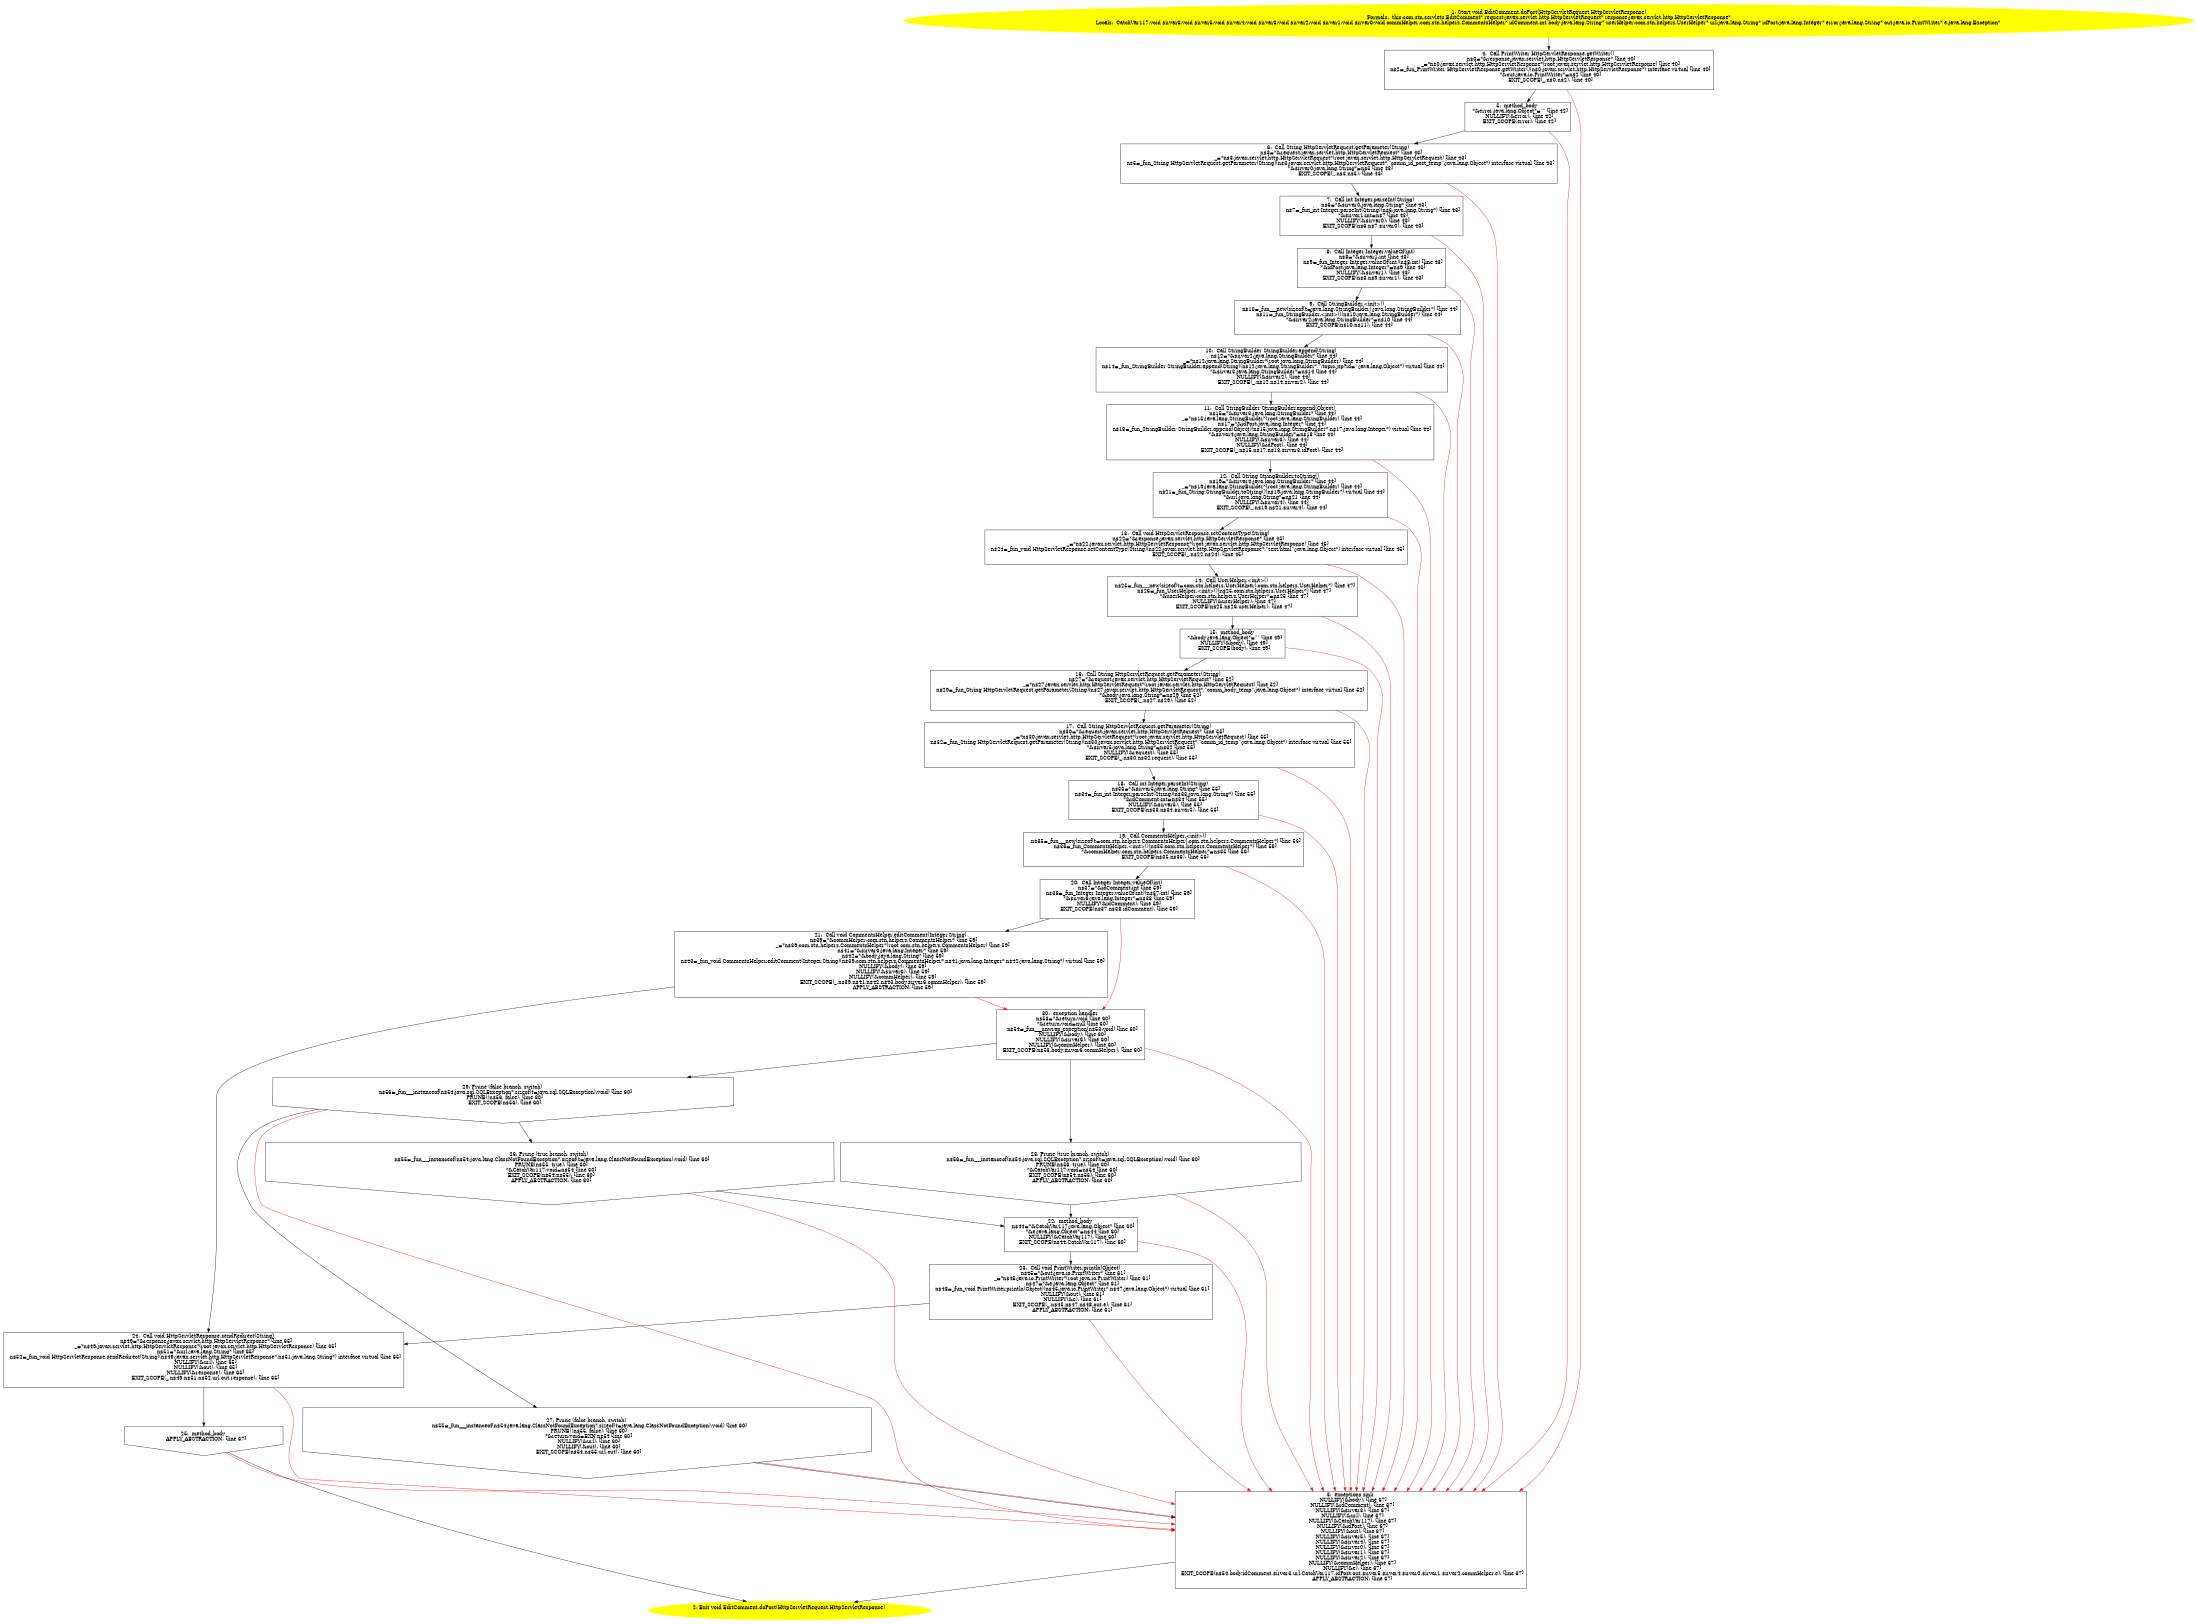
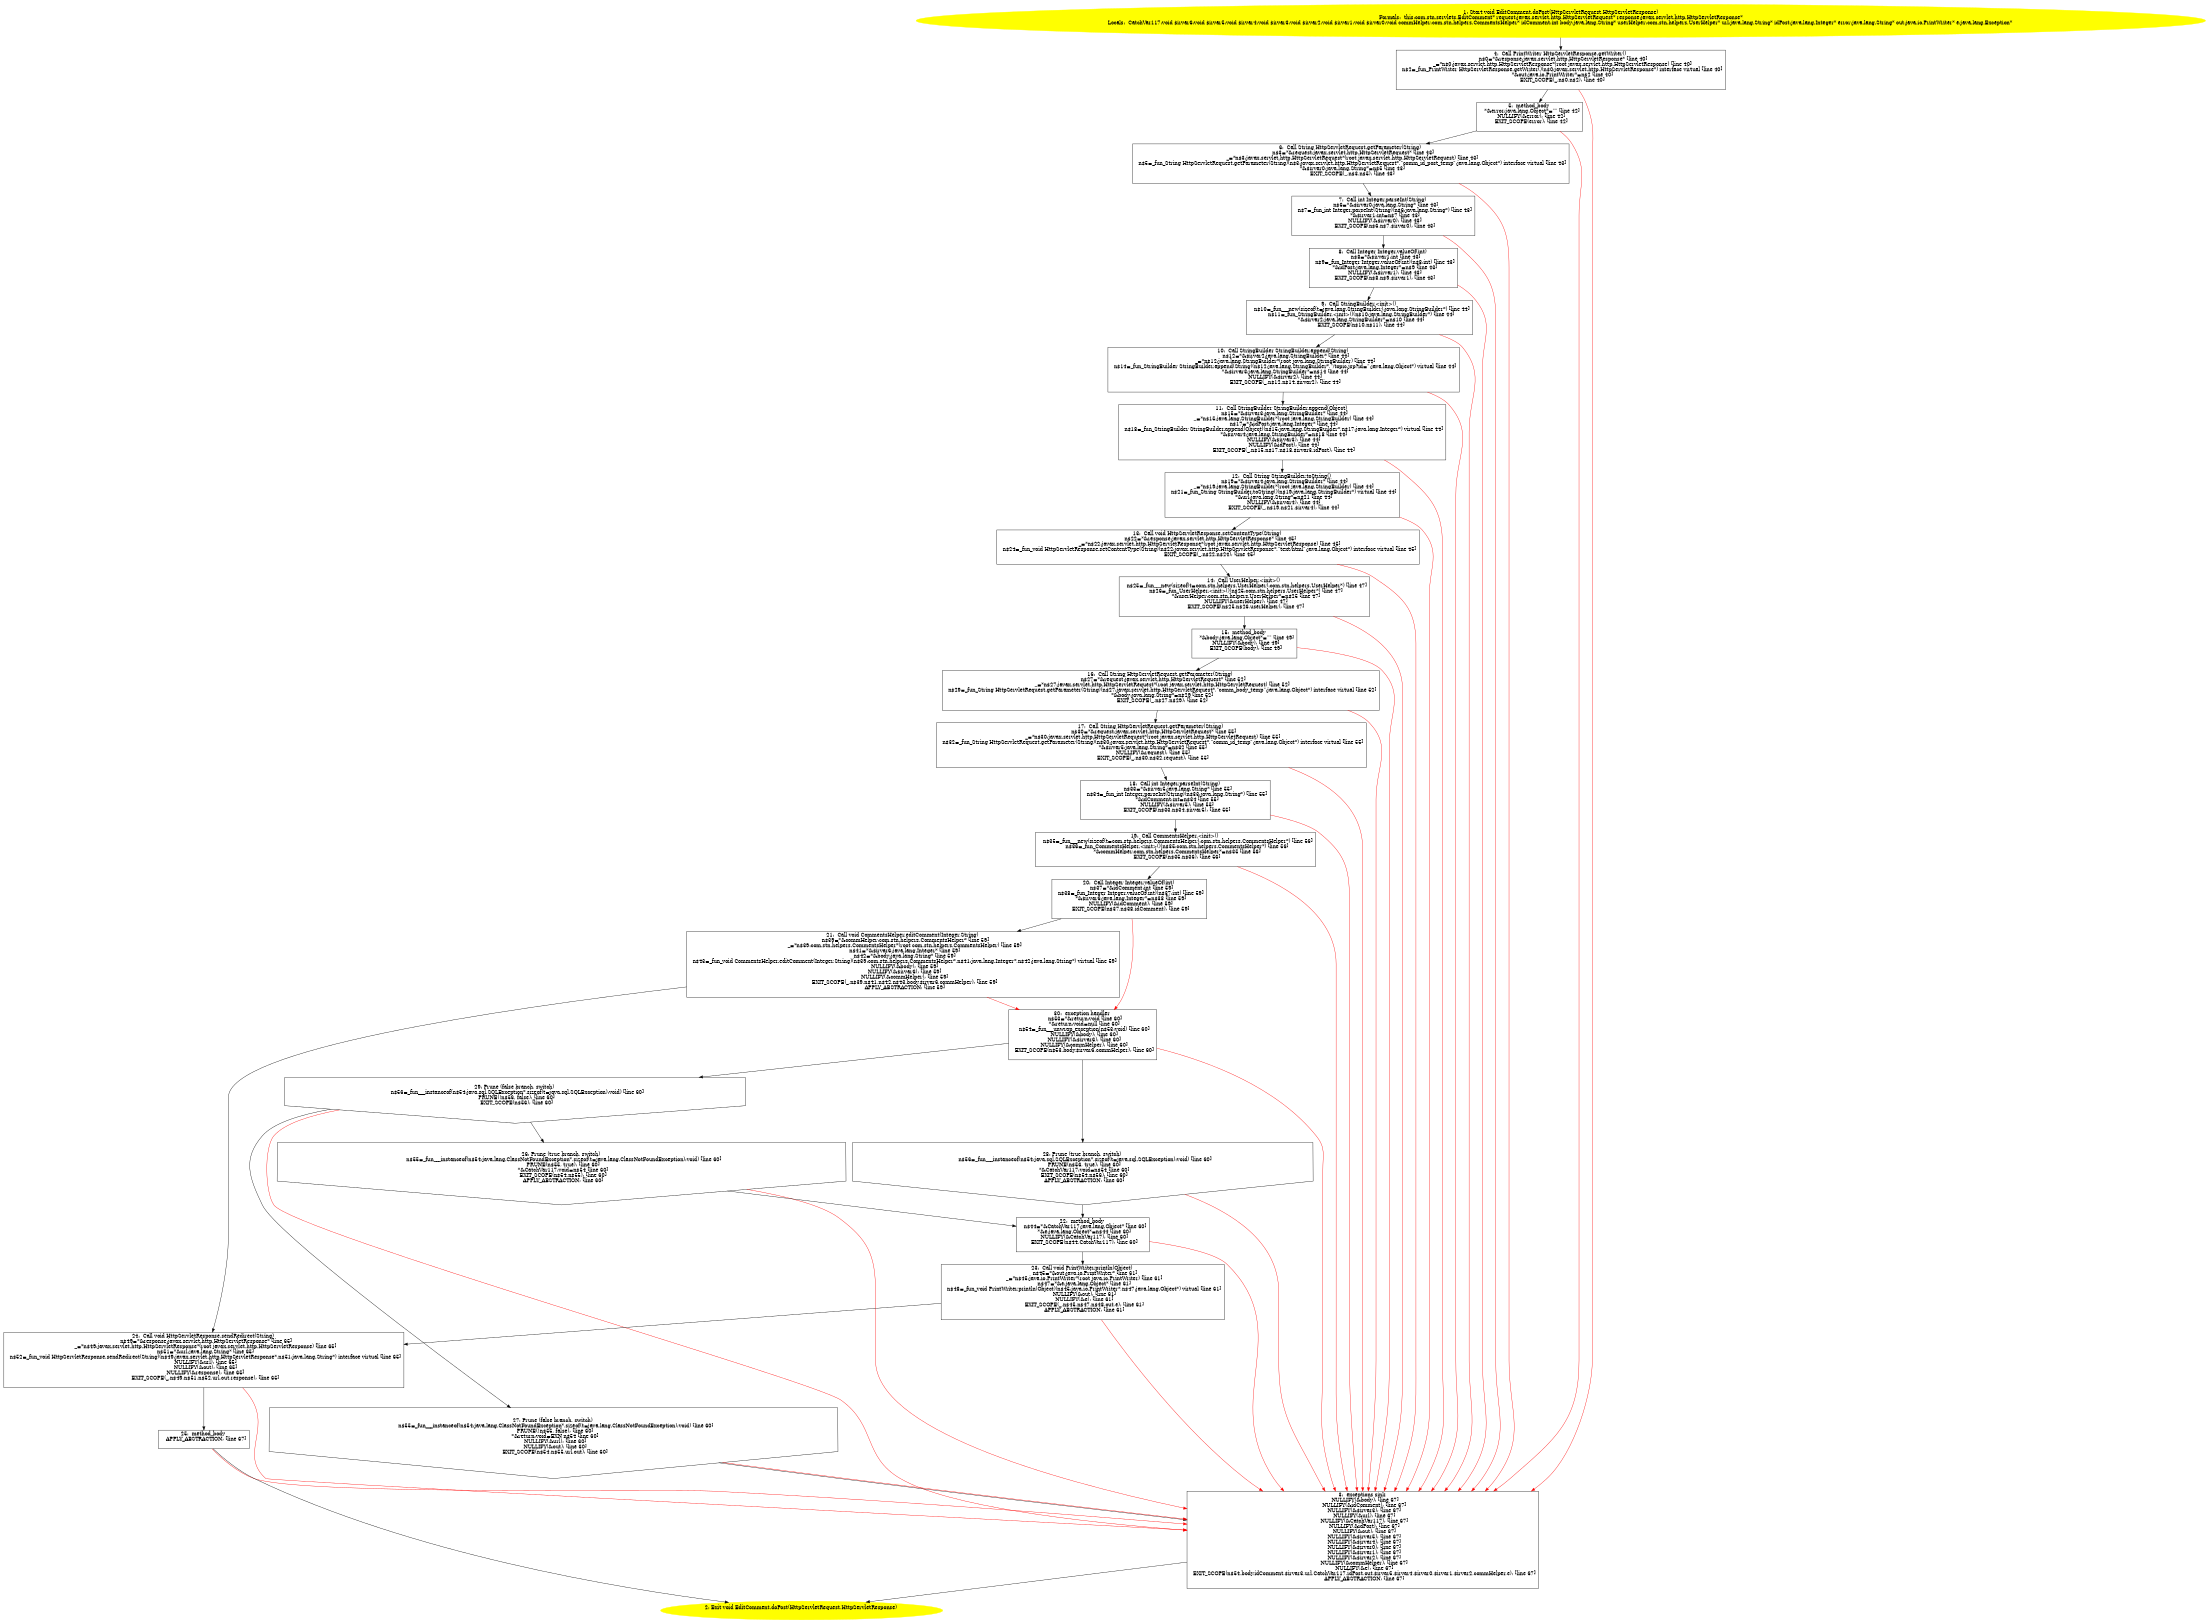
node "25:  method_body APPLY_ABSTRACTION; [line 67]": shape invhouse -> box
